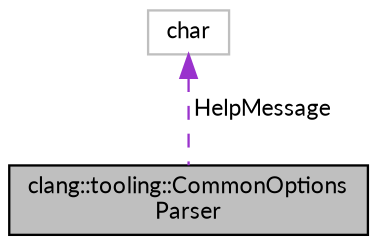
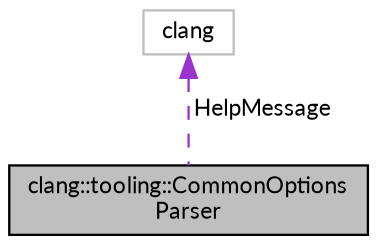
node "char": label "char" -> "clang"
